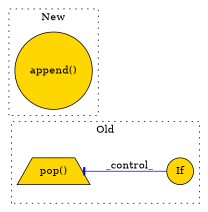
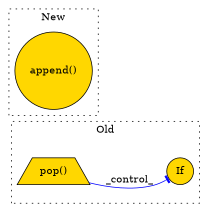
edge "If" -> "pop()": reversed
